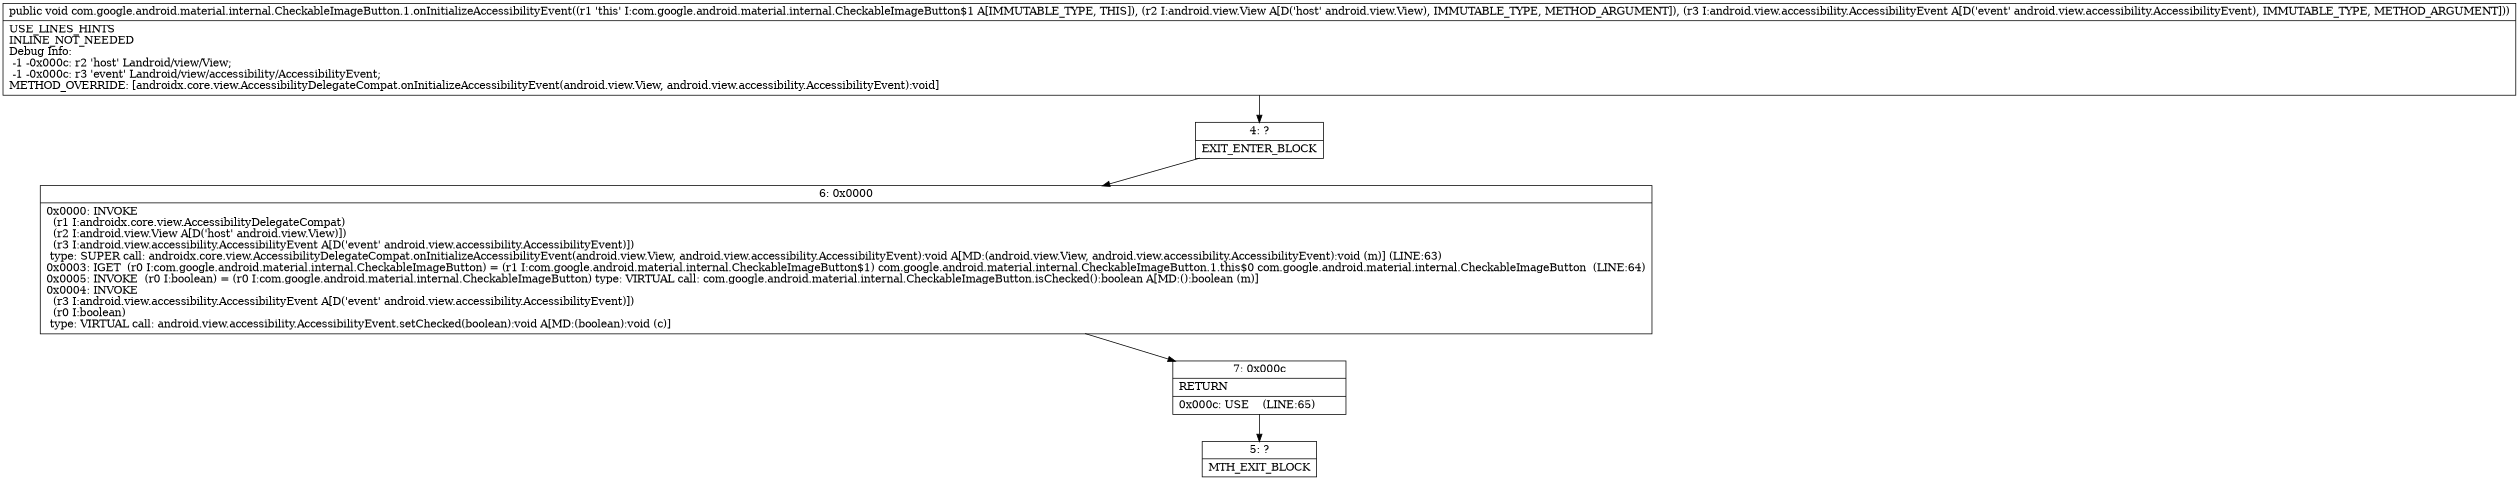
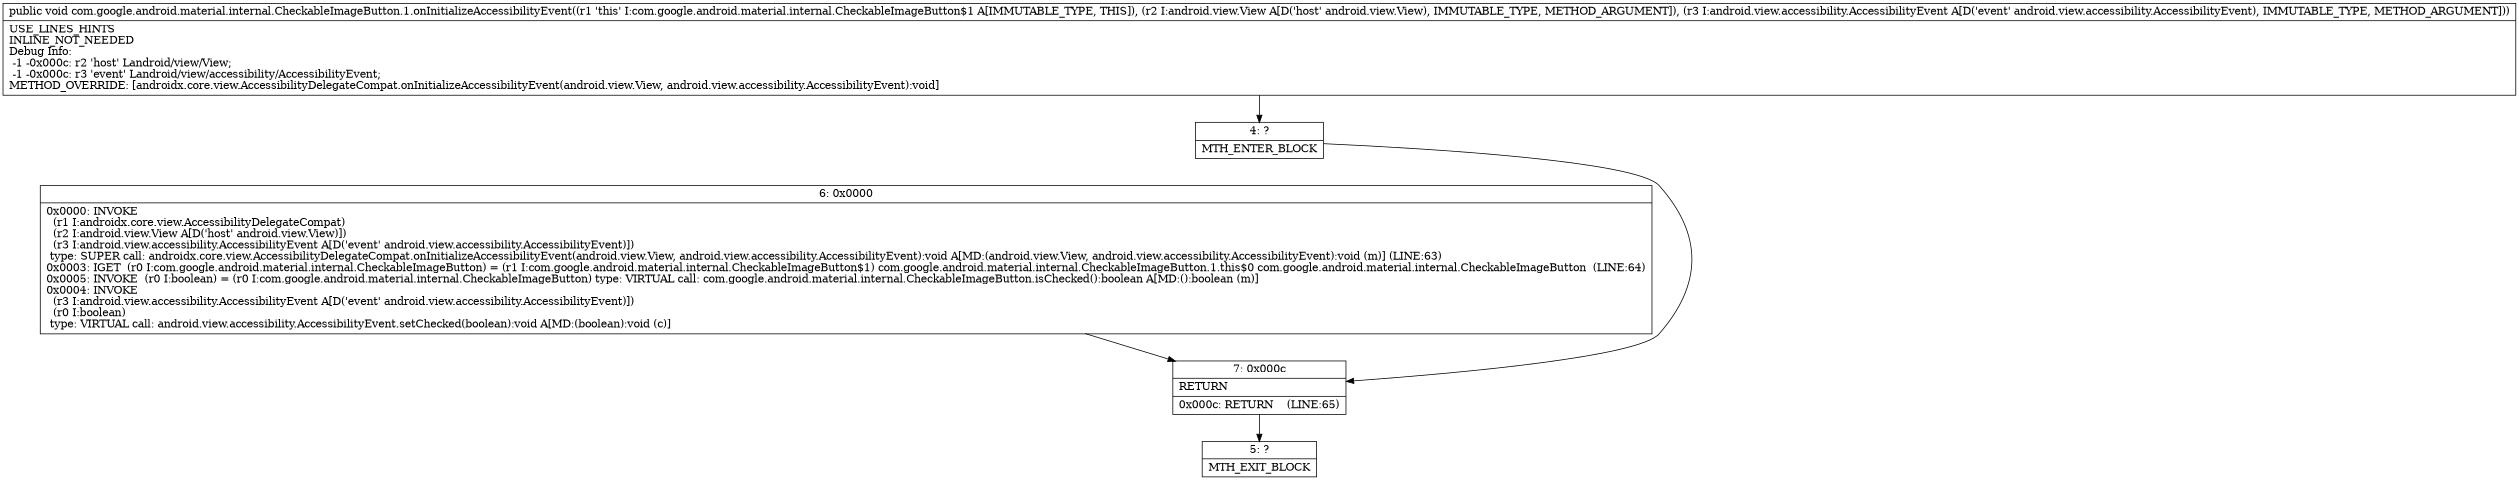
node "4: ?": text "EXIT_ENTER_BLOCK" -> "MTH_ENTER_BLOCK"
edge "4: ?" -> "6: 0x0000": now "4: ?" -> "7: 0x000c"
node "7: 0x000c": text "0x000c: USE    (LINE:65)" -> "0x000c: RETURN    (LINE:65)"
